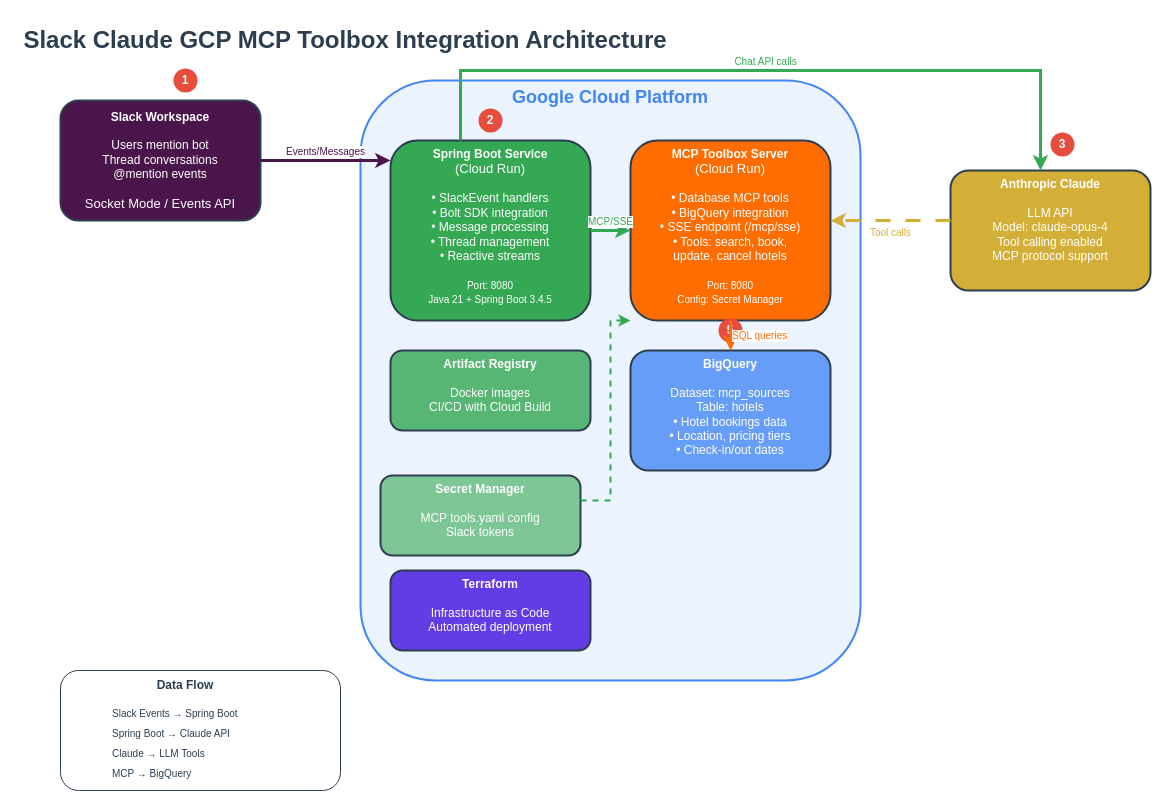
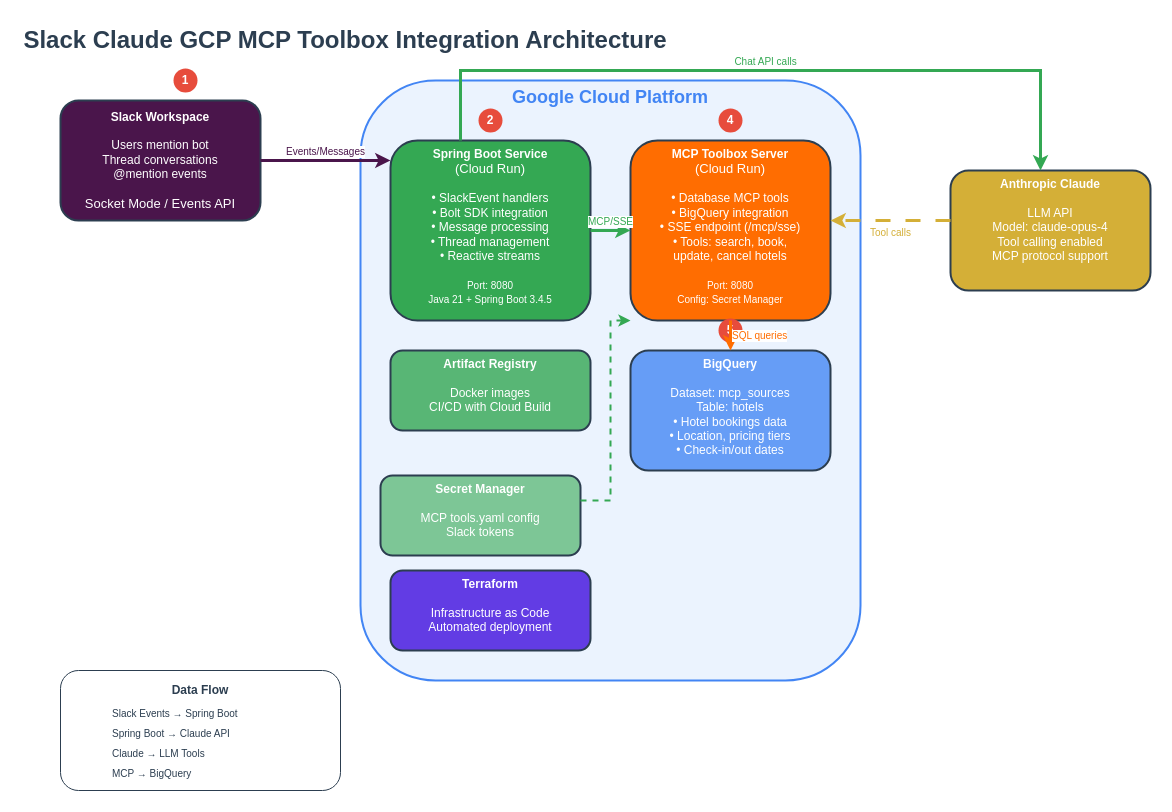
node "4": added
node "3": removed
node "Data Flow": moved (186, 686) -> (201, 691)
